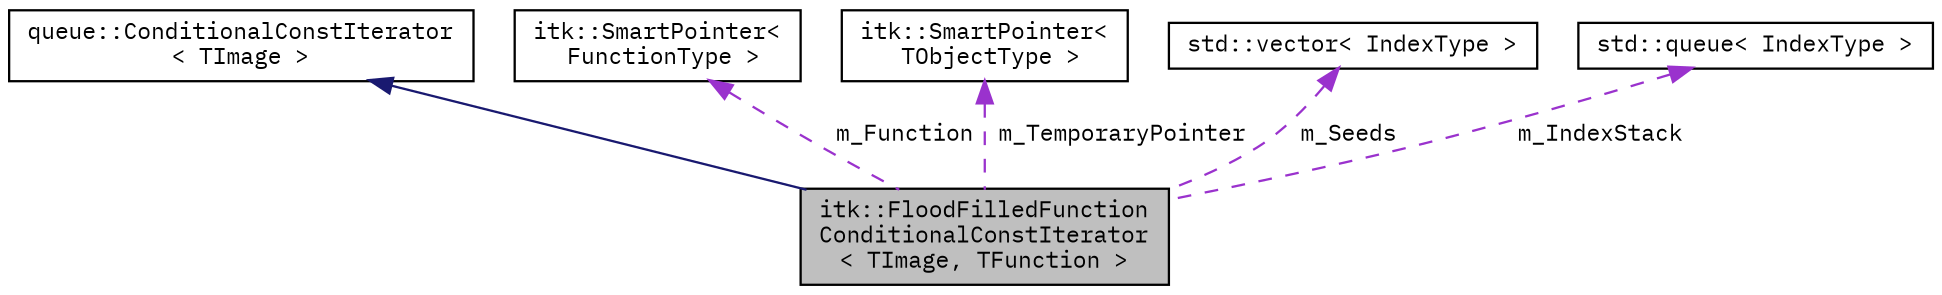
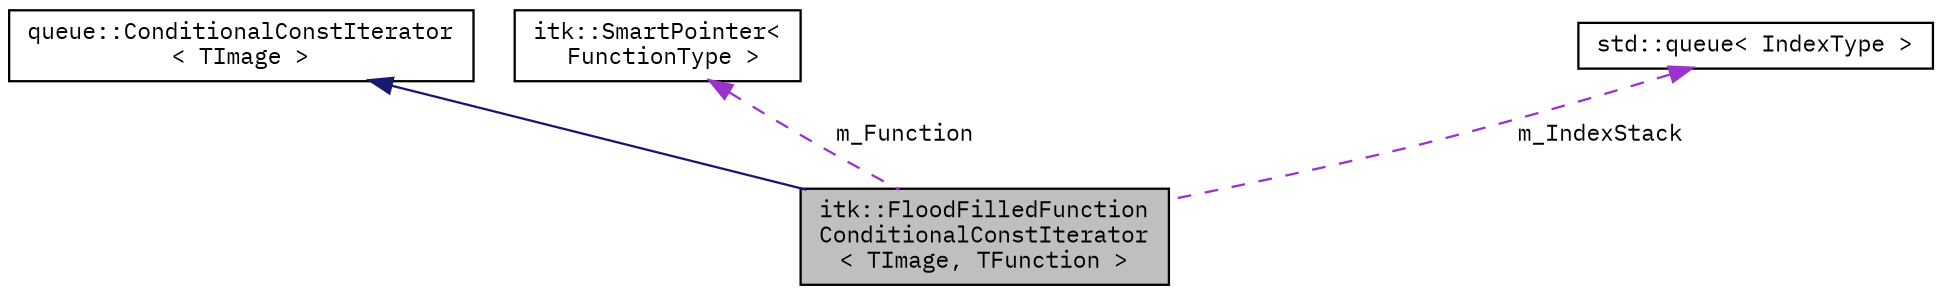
node "itk::SmartPointer< TObjectType >": removed
node "std::vector< IndexType >": removed
